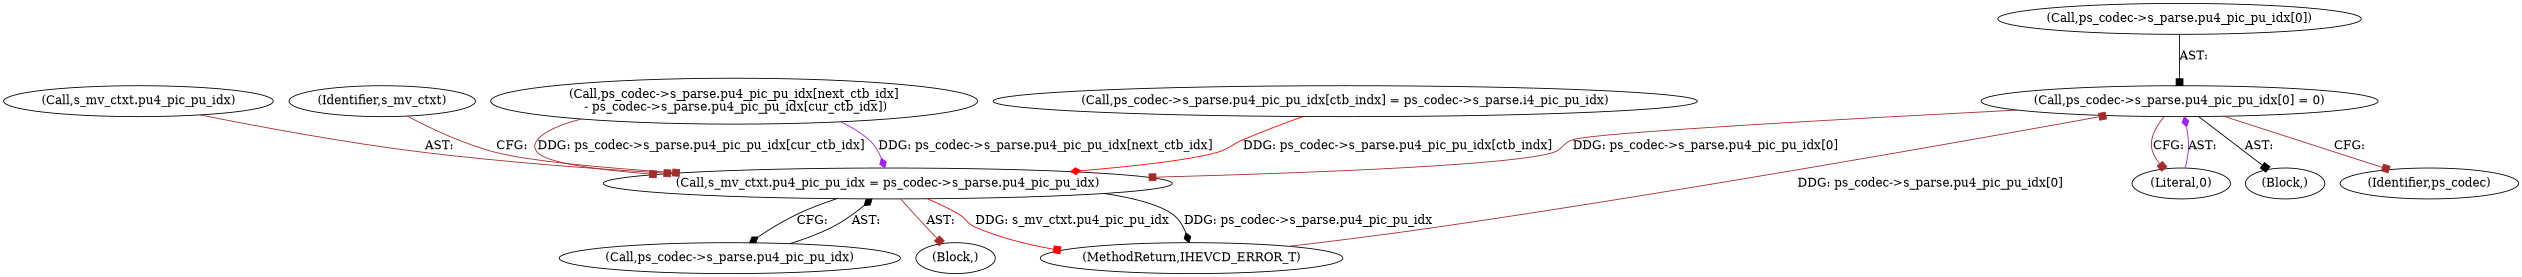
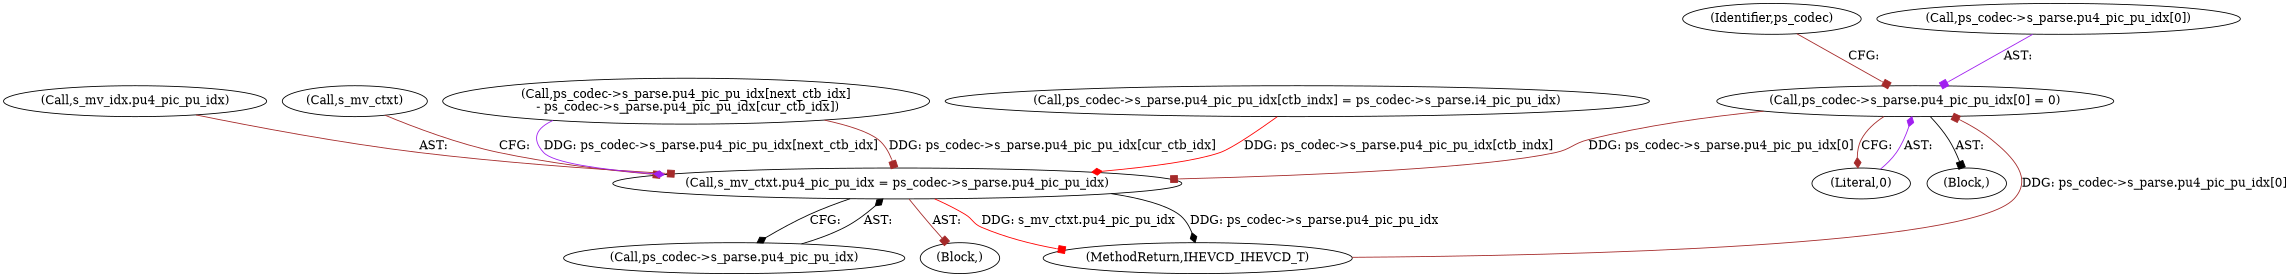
edge "(Call,ps_codec->s_parse.pu4_pic_pu_idx[0])" -> "(Call,ps_codec->s_parse.pu4_pic_pu_idx[0] = 0)": color black -> purple
node "(Call,s_mv_ctxt.pu4_pic_pu_idx)": label "(Call,s_mv_ctxt.pu4_pic_pu_idx)" -> "(Call,s_mv_idx.pu4_pic_pu_idx)"
node "(Identifier,s_mv_ctxt)": label "(Identifier,s_mv_ctxt)" -> "(Call,s_mv_ctxt)"
edge "(Call,ps_codec->s_parse.pu4_pic_pu_idx[0] = 0)" -> "(Literal,0)": arrowhead box -> diamond
edge "(Call,ps_codec->s_parse.pu4_pic_pu_idx[0] = 0)" -> "(Identifier,ps_codec)": reversed
node "(MethodReturn,IHEVCD_ERROR_T)": label "(MethodReturn,IHEVCD_ERROR_T)" -> "(MethodReturn,IHEVCD_IHEVCD_T)"
